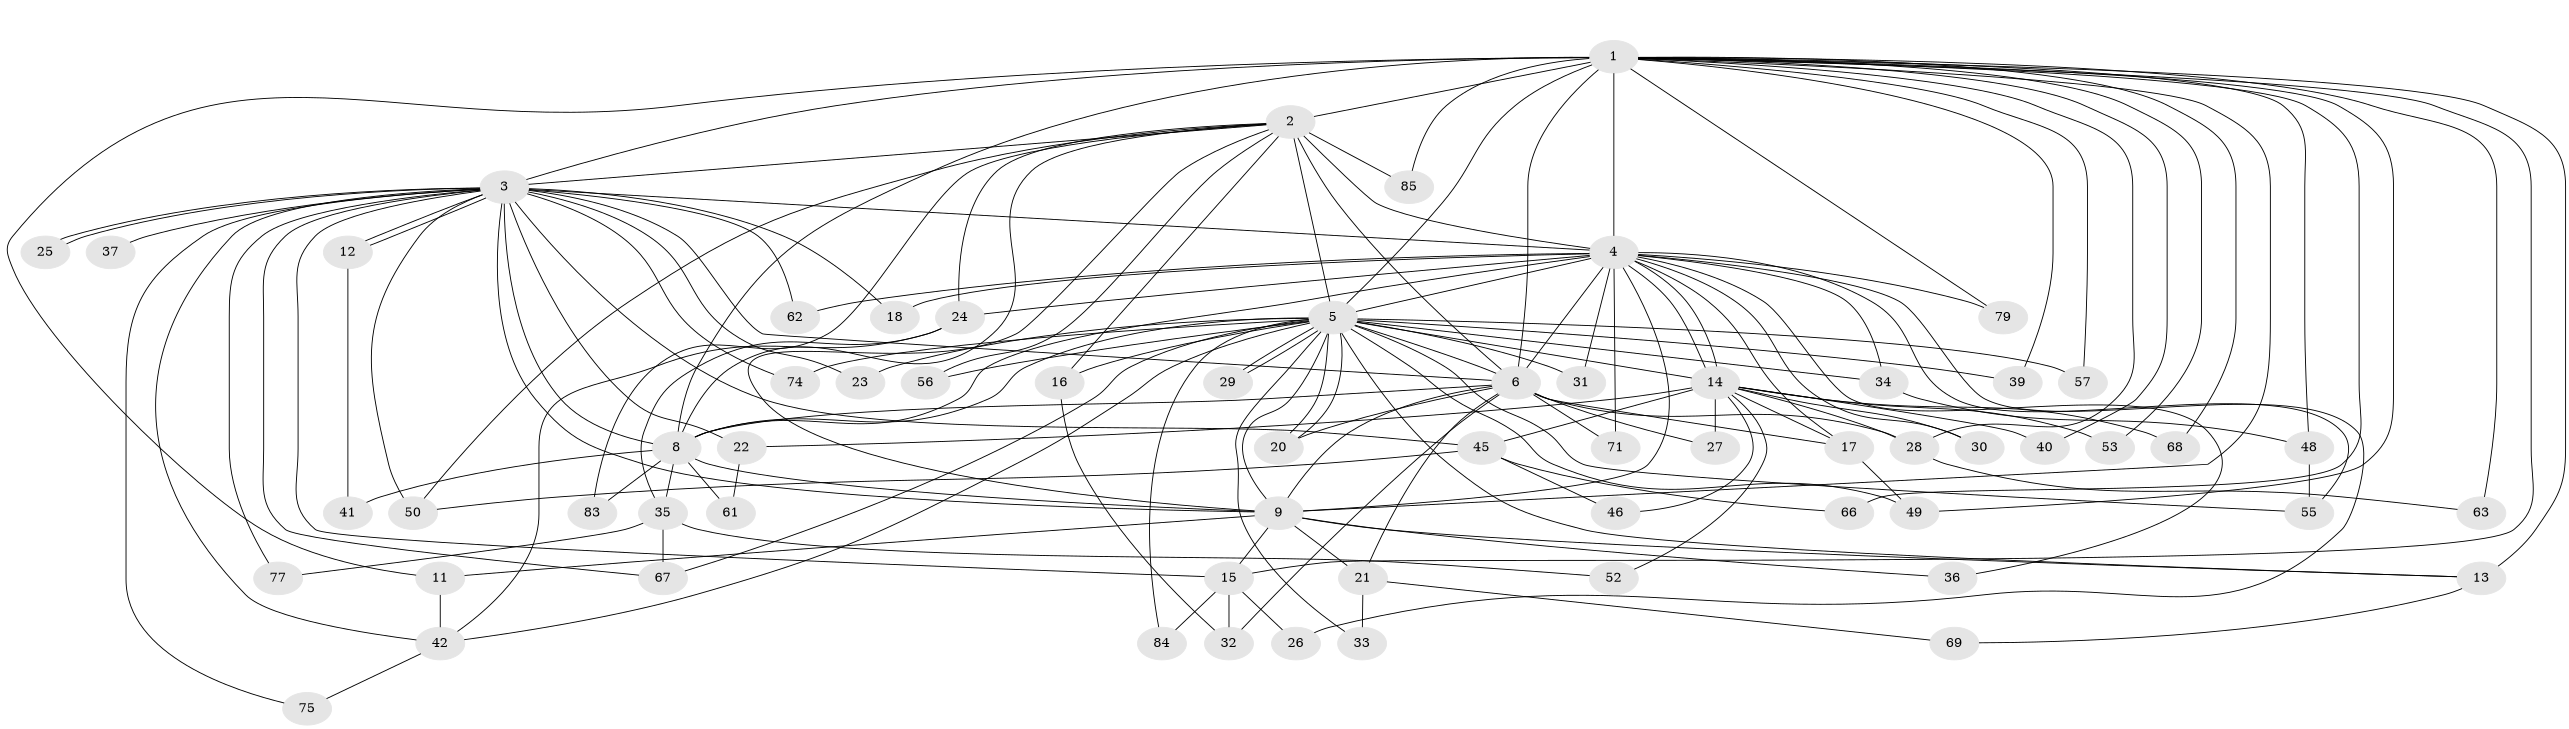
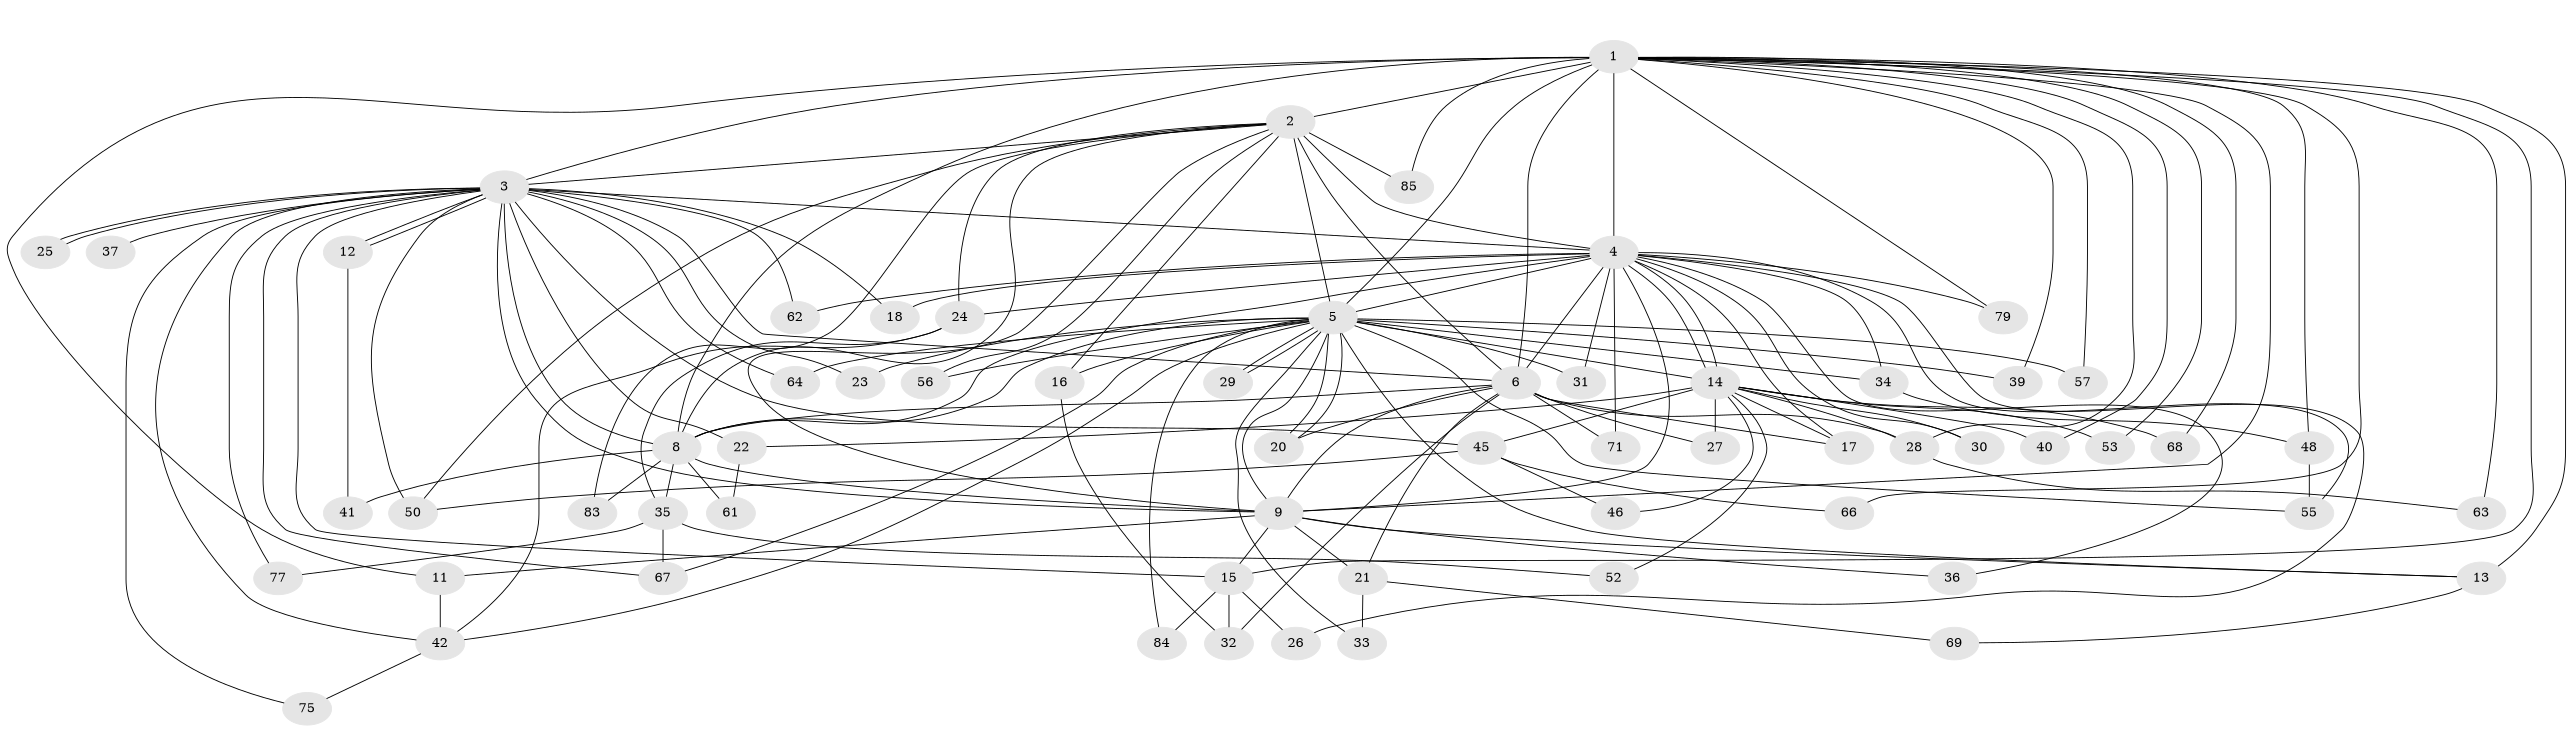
edge "5" -- "6": removed
node "74": label "74" -> "64"
node "49": removed
